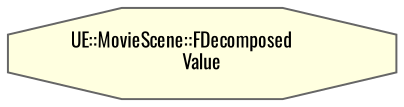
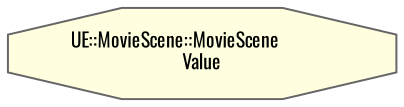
node "UE::MovieScene::FDecomposed Value": label "UE::MovieScene::FDecomposed Value" -> "UE::MovieScene::MovieScene Value"
